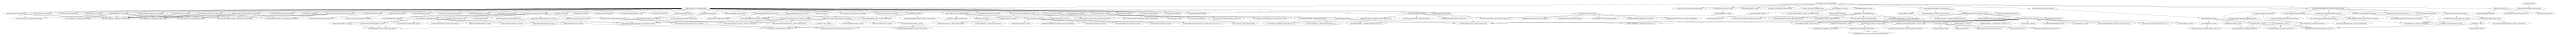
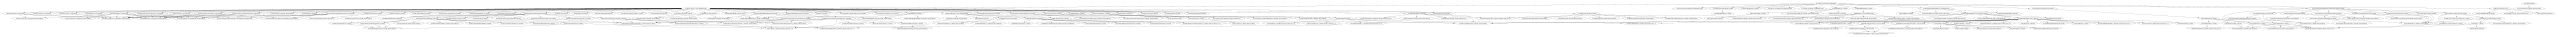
node "org.slf4j:jcl-over-slf4j:jar:1.7.36:provided": removed
